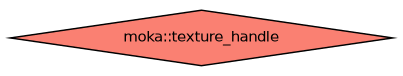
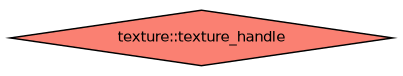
node "moka::texture_handle": label "moka::texture_handle" -> "texture::texture_handle"
